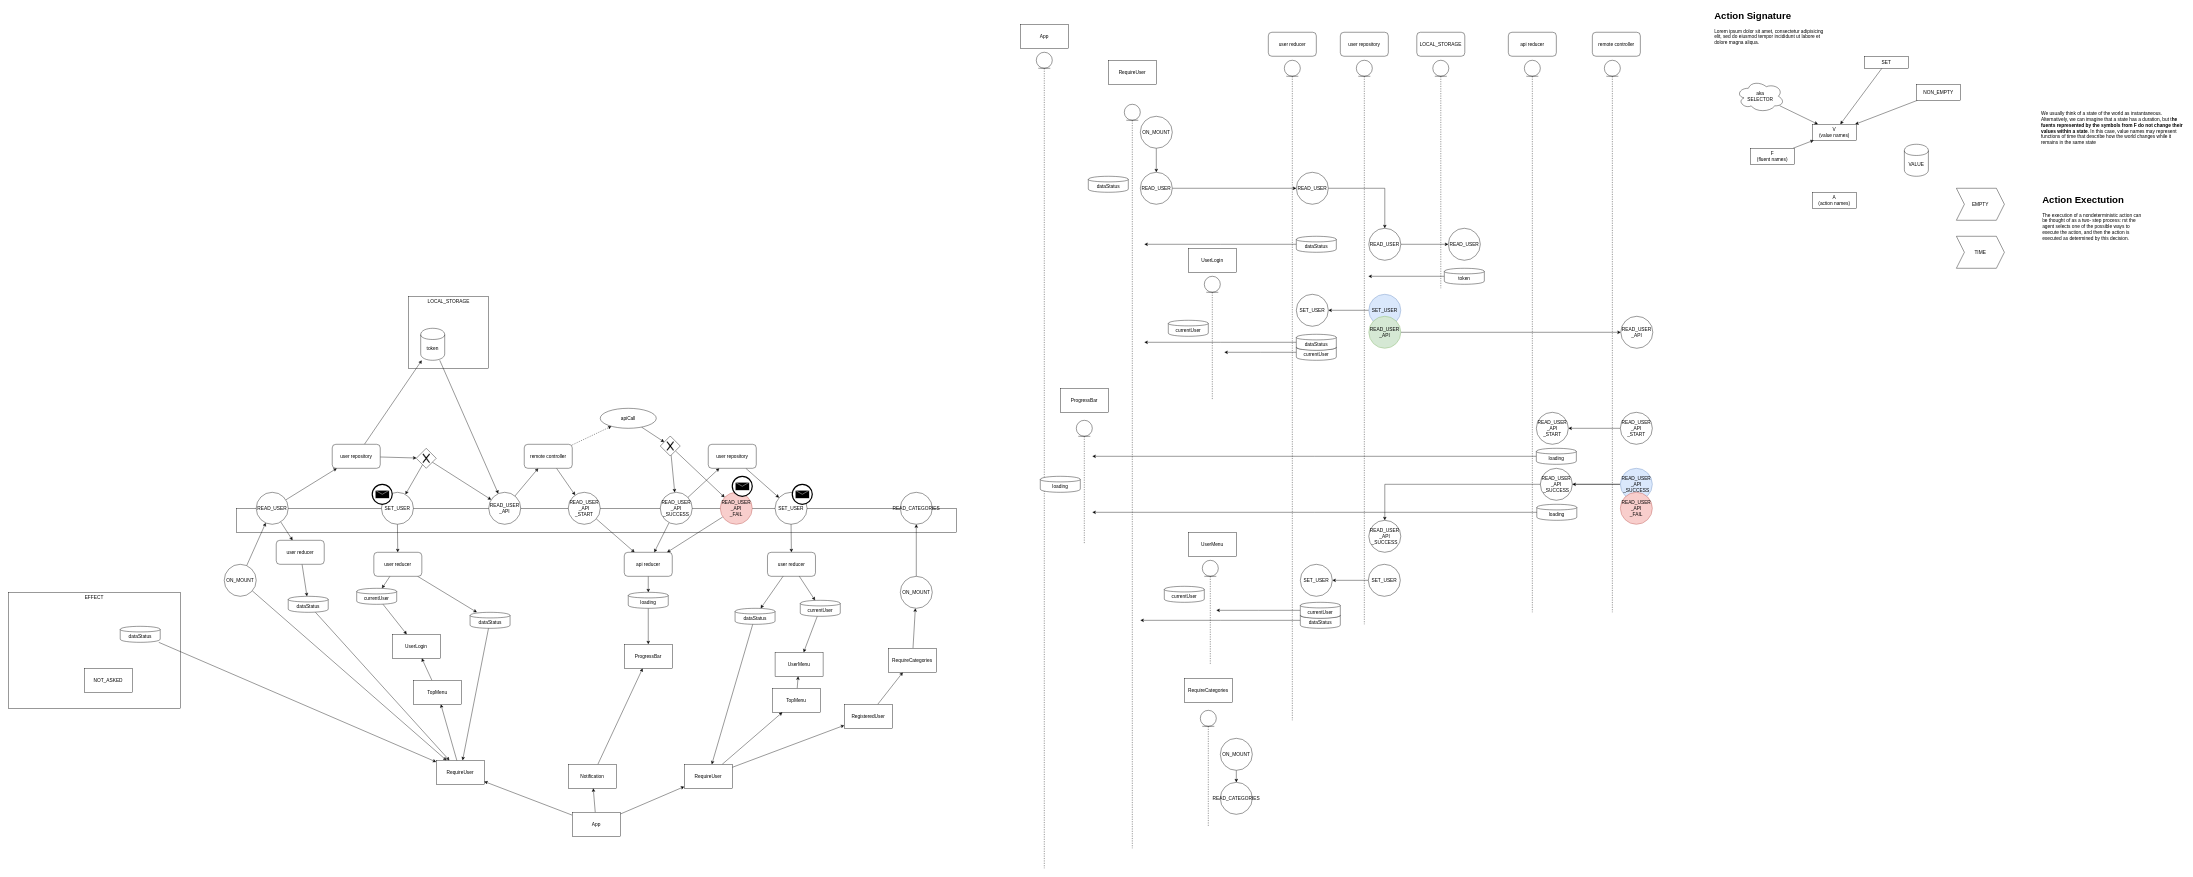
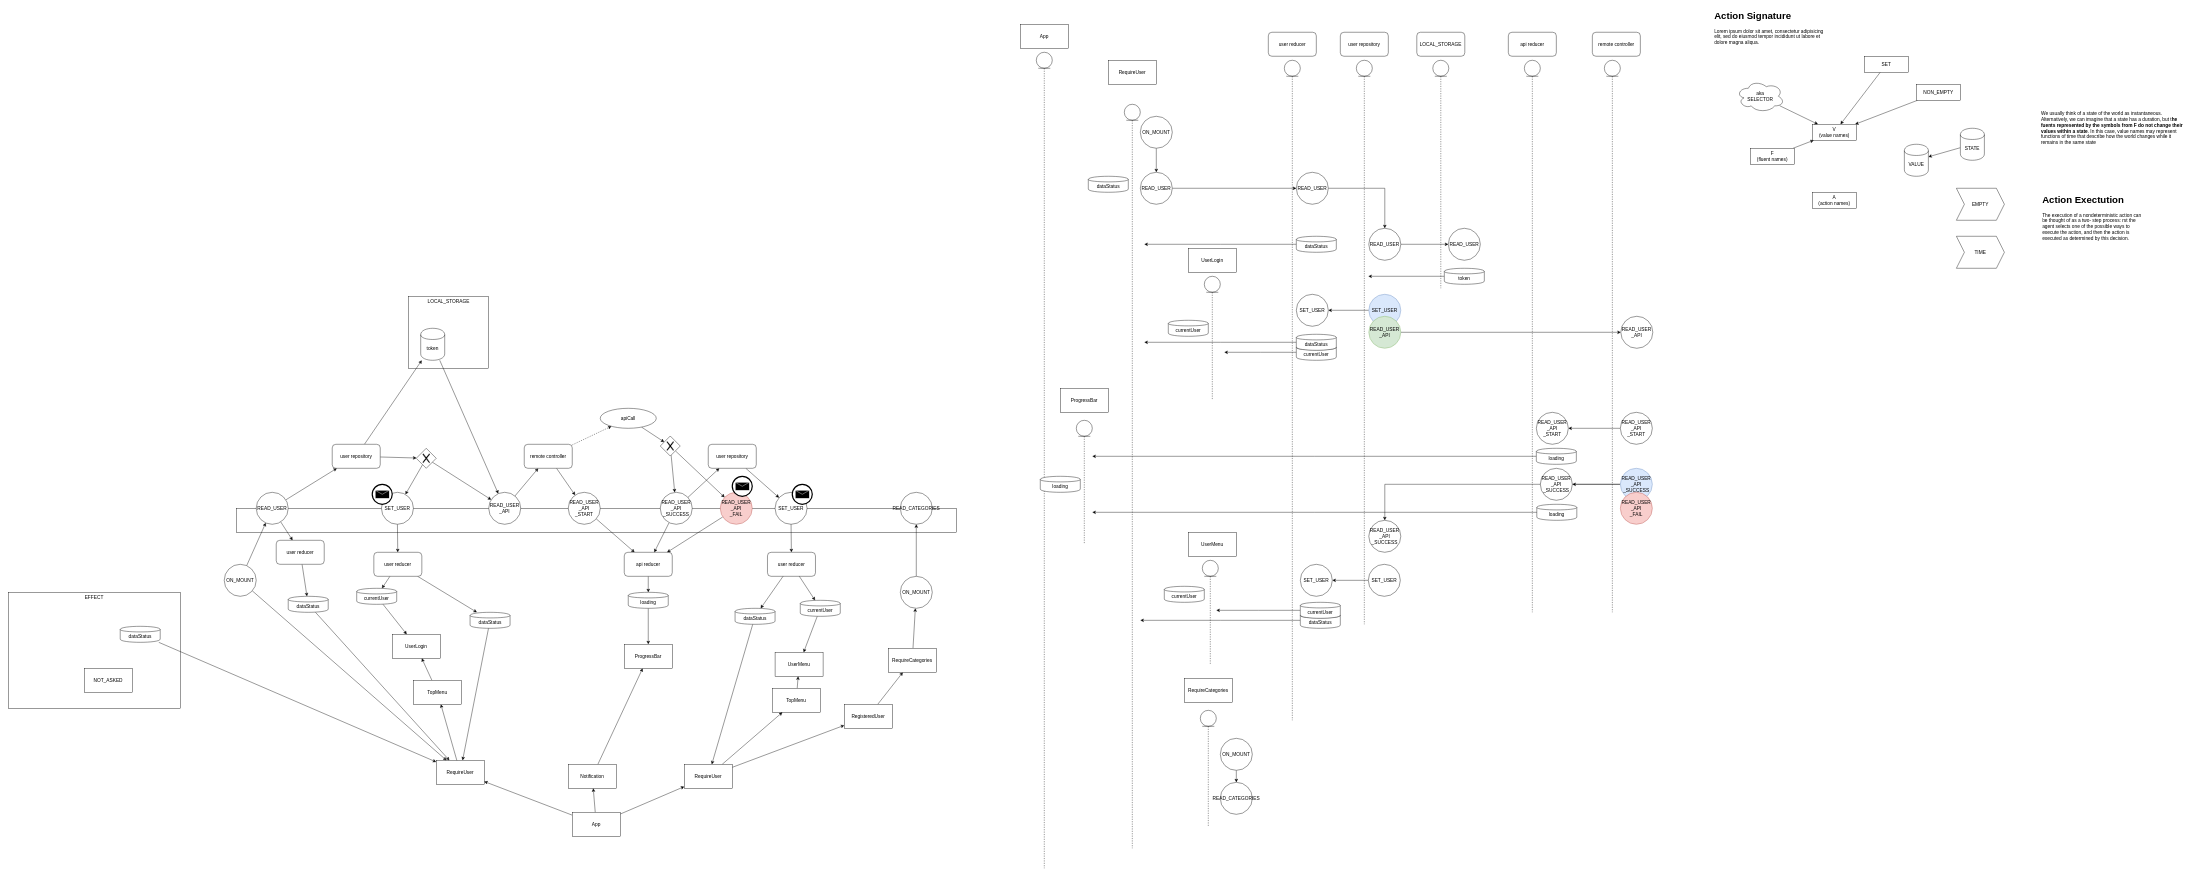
node "SET": size 44x12 -> 44x16
node "STATE": added
edge "STATE" -> "VALUE": added
